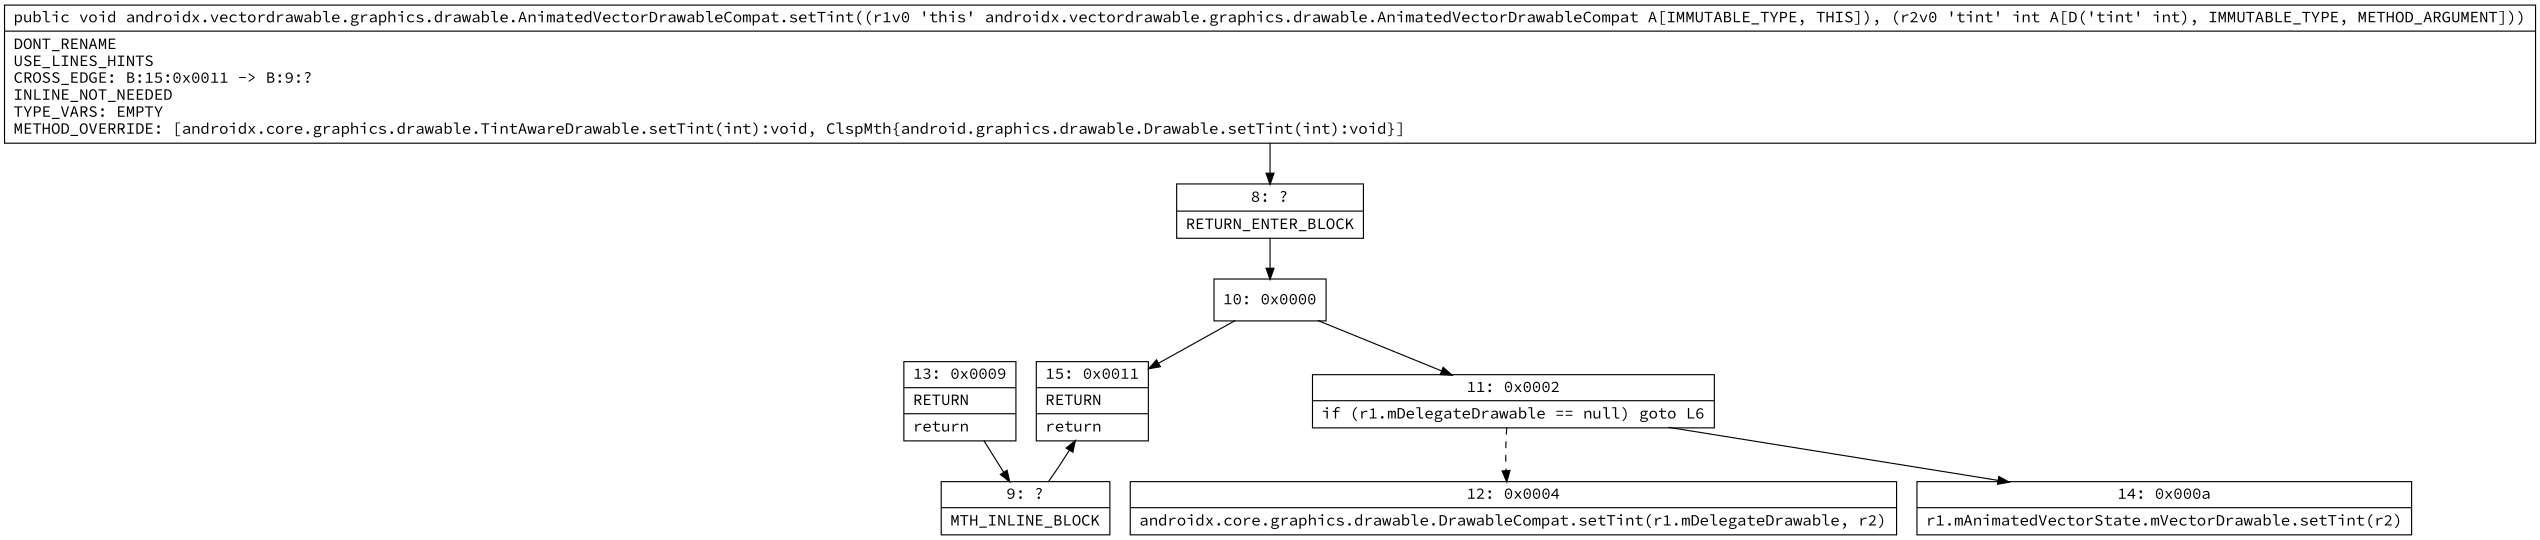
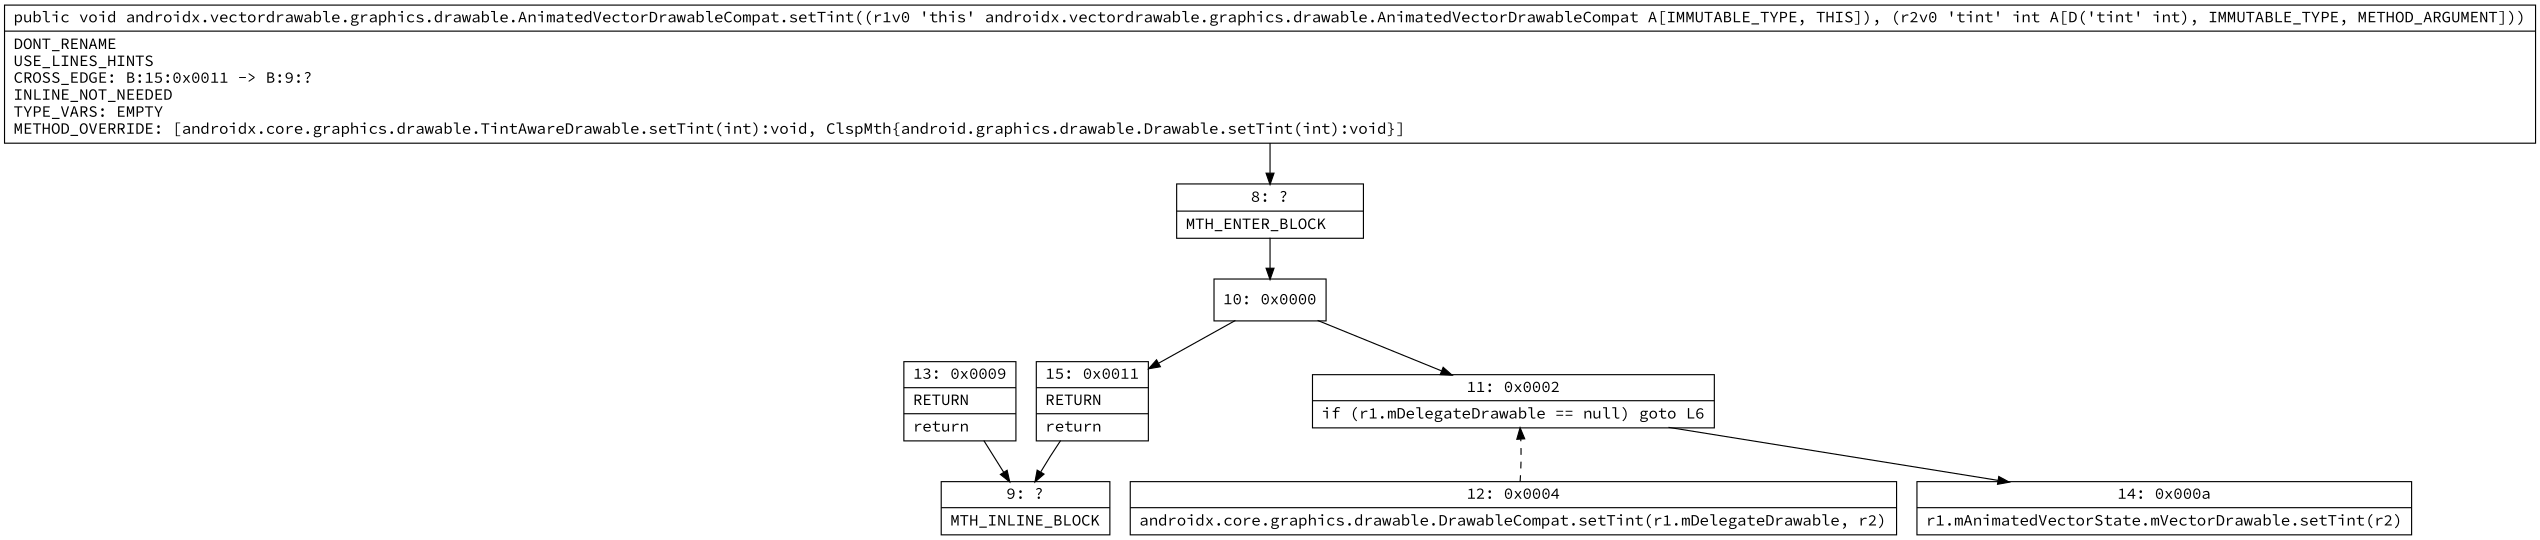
node "8: ?": text "RETURN_ENTER_BLOCK" -> "MTH_ENTER_BLOCK"
edge "11: 0x0002" -> "12: 0x0004": reversed
edge "9: ?" -> "15: 0x0011": reversed
